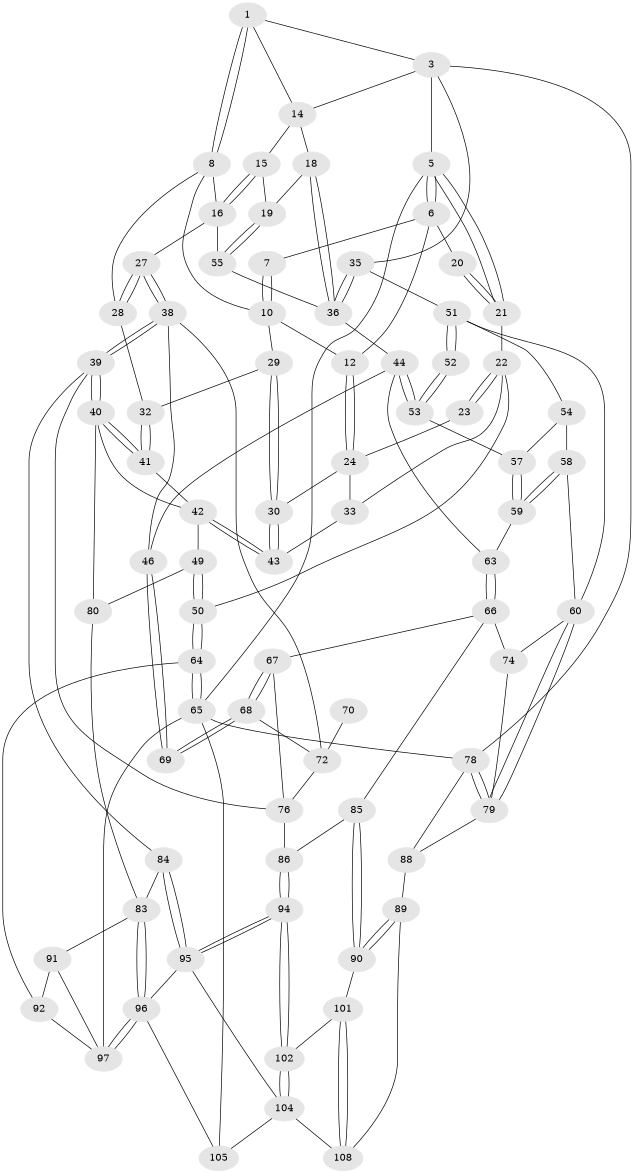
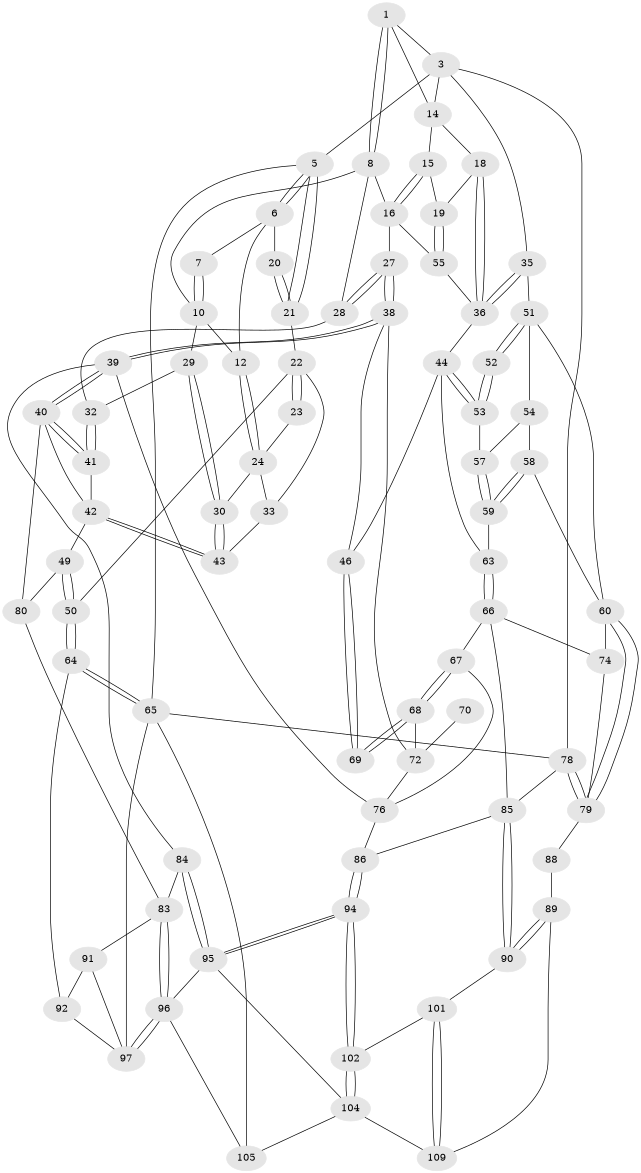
edge "78" -- "88": now "78" -- "85"
node "108": label "108" -> "109"
